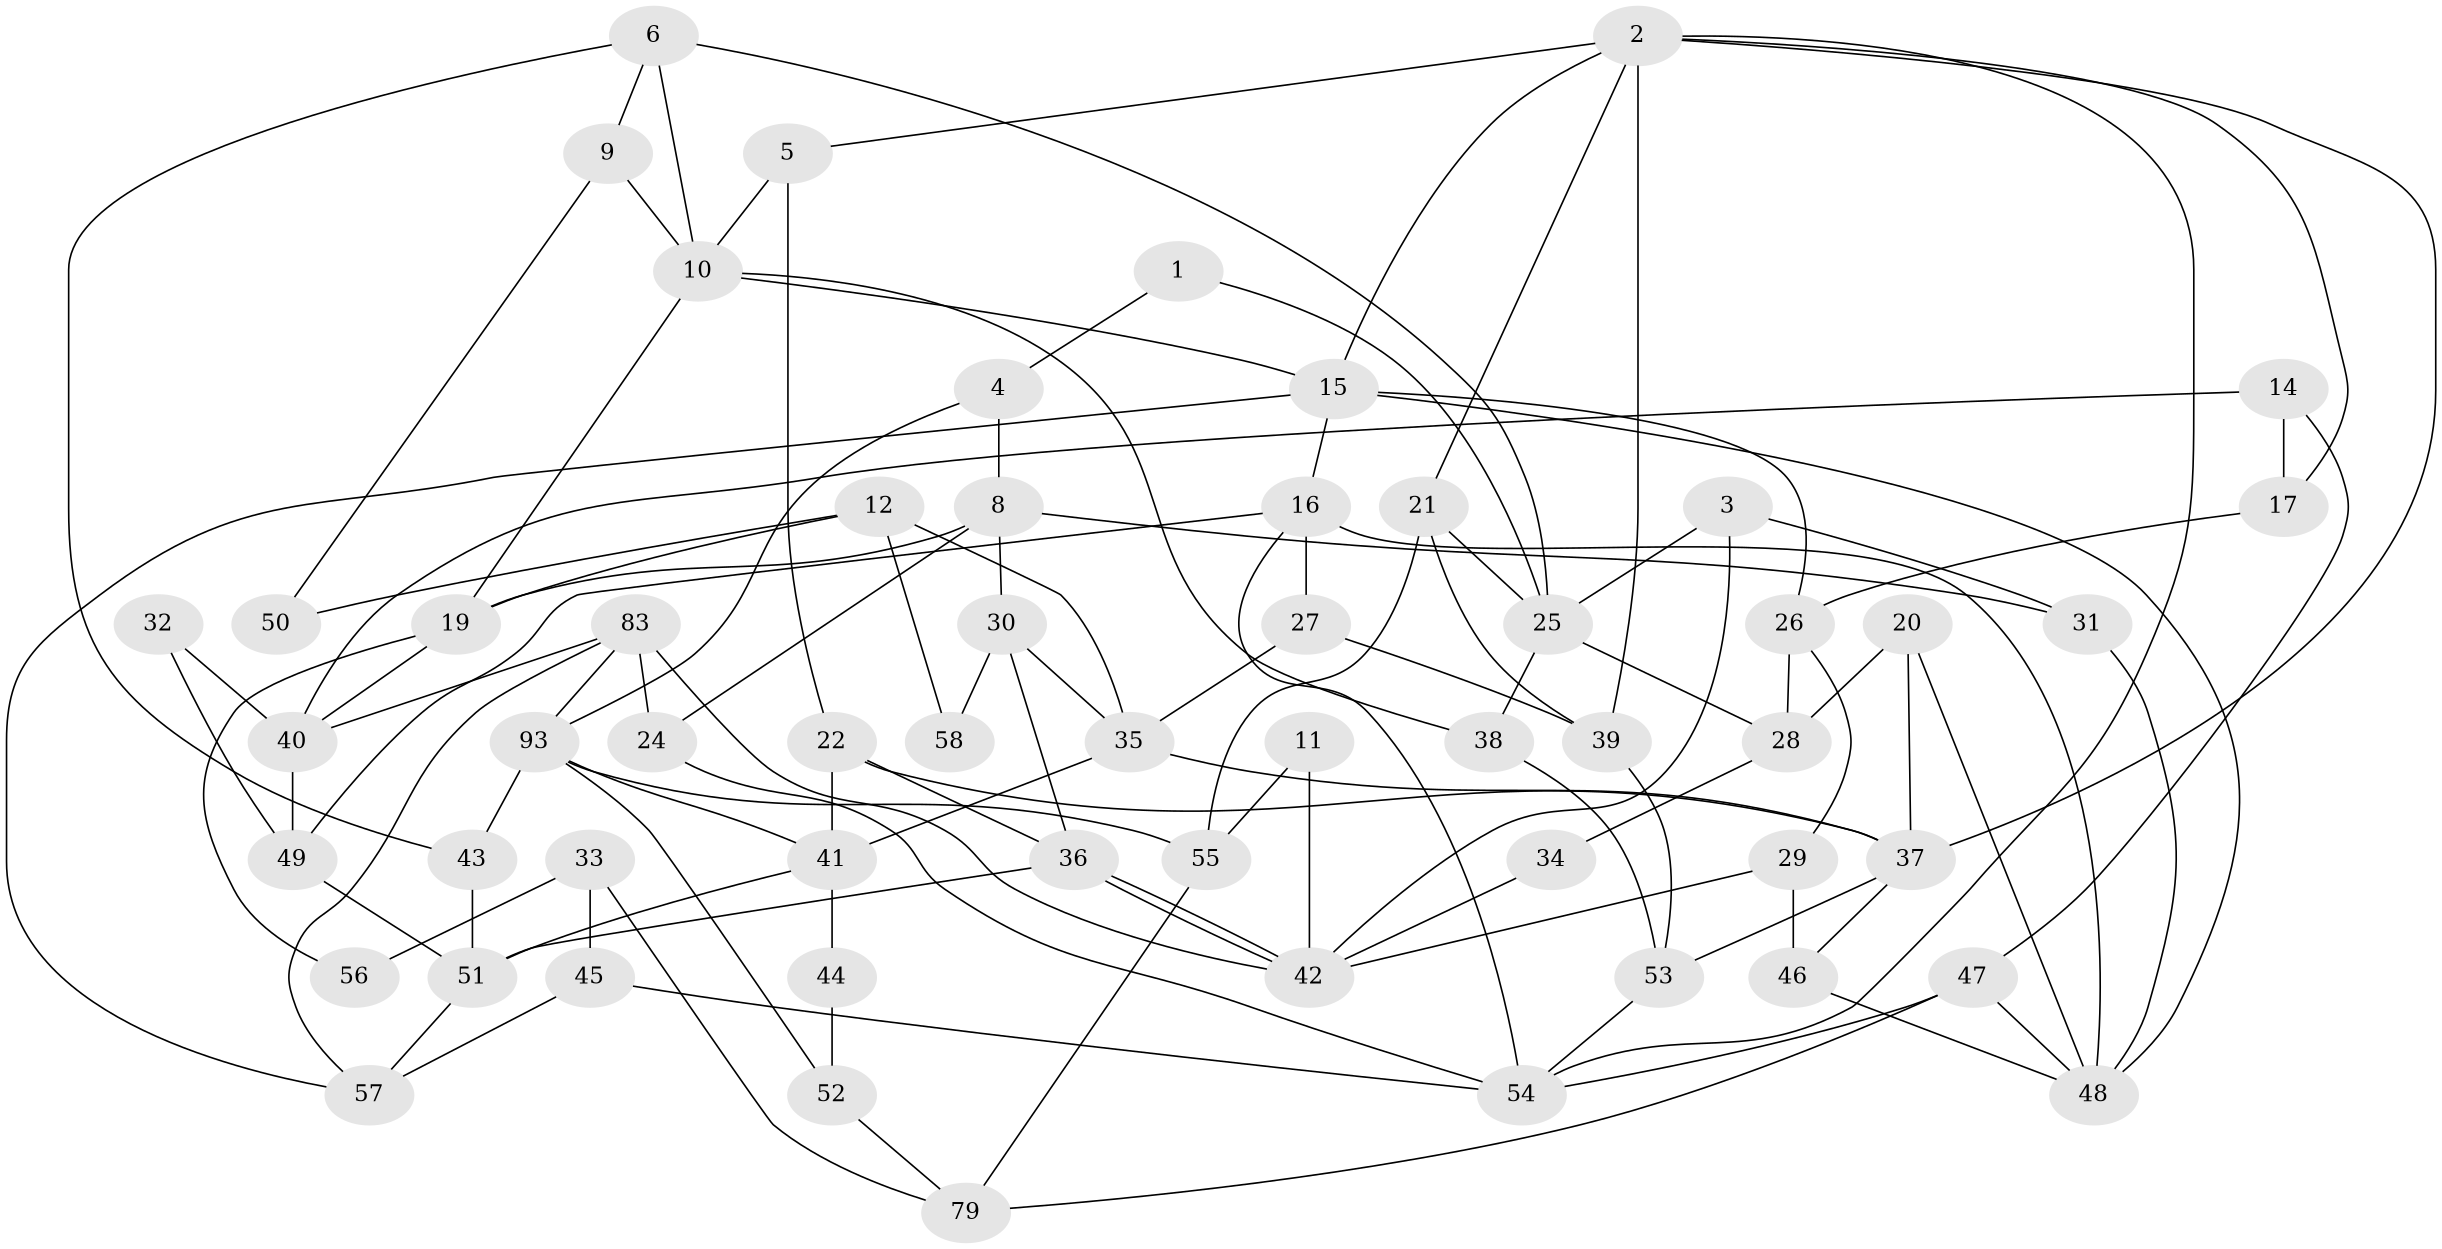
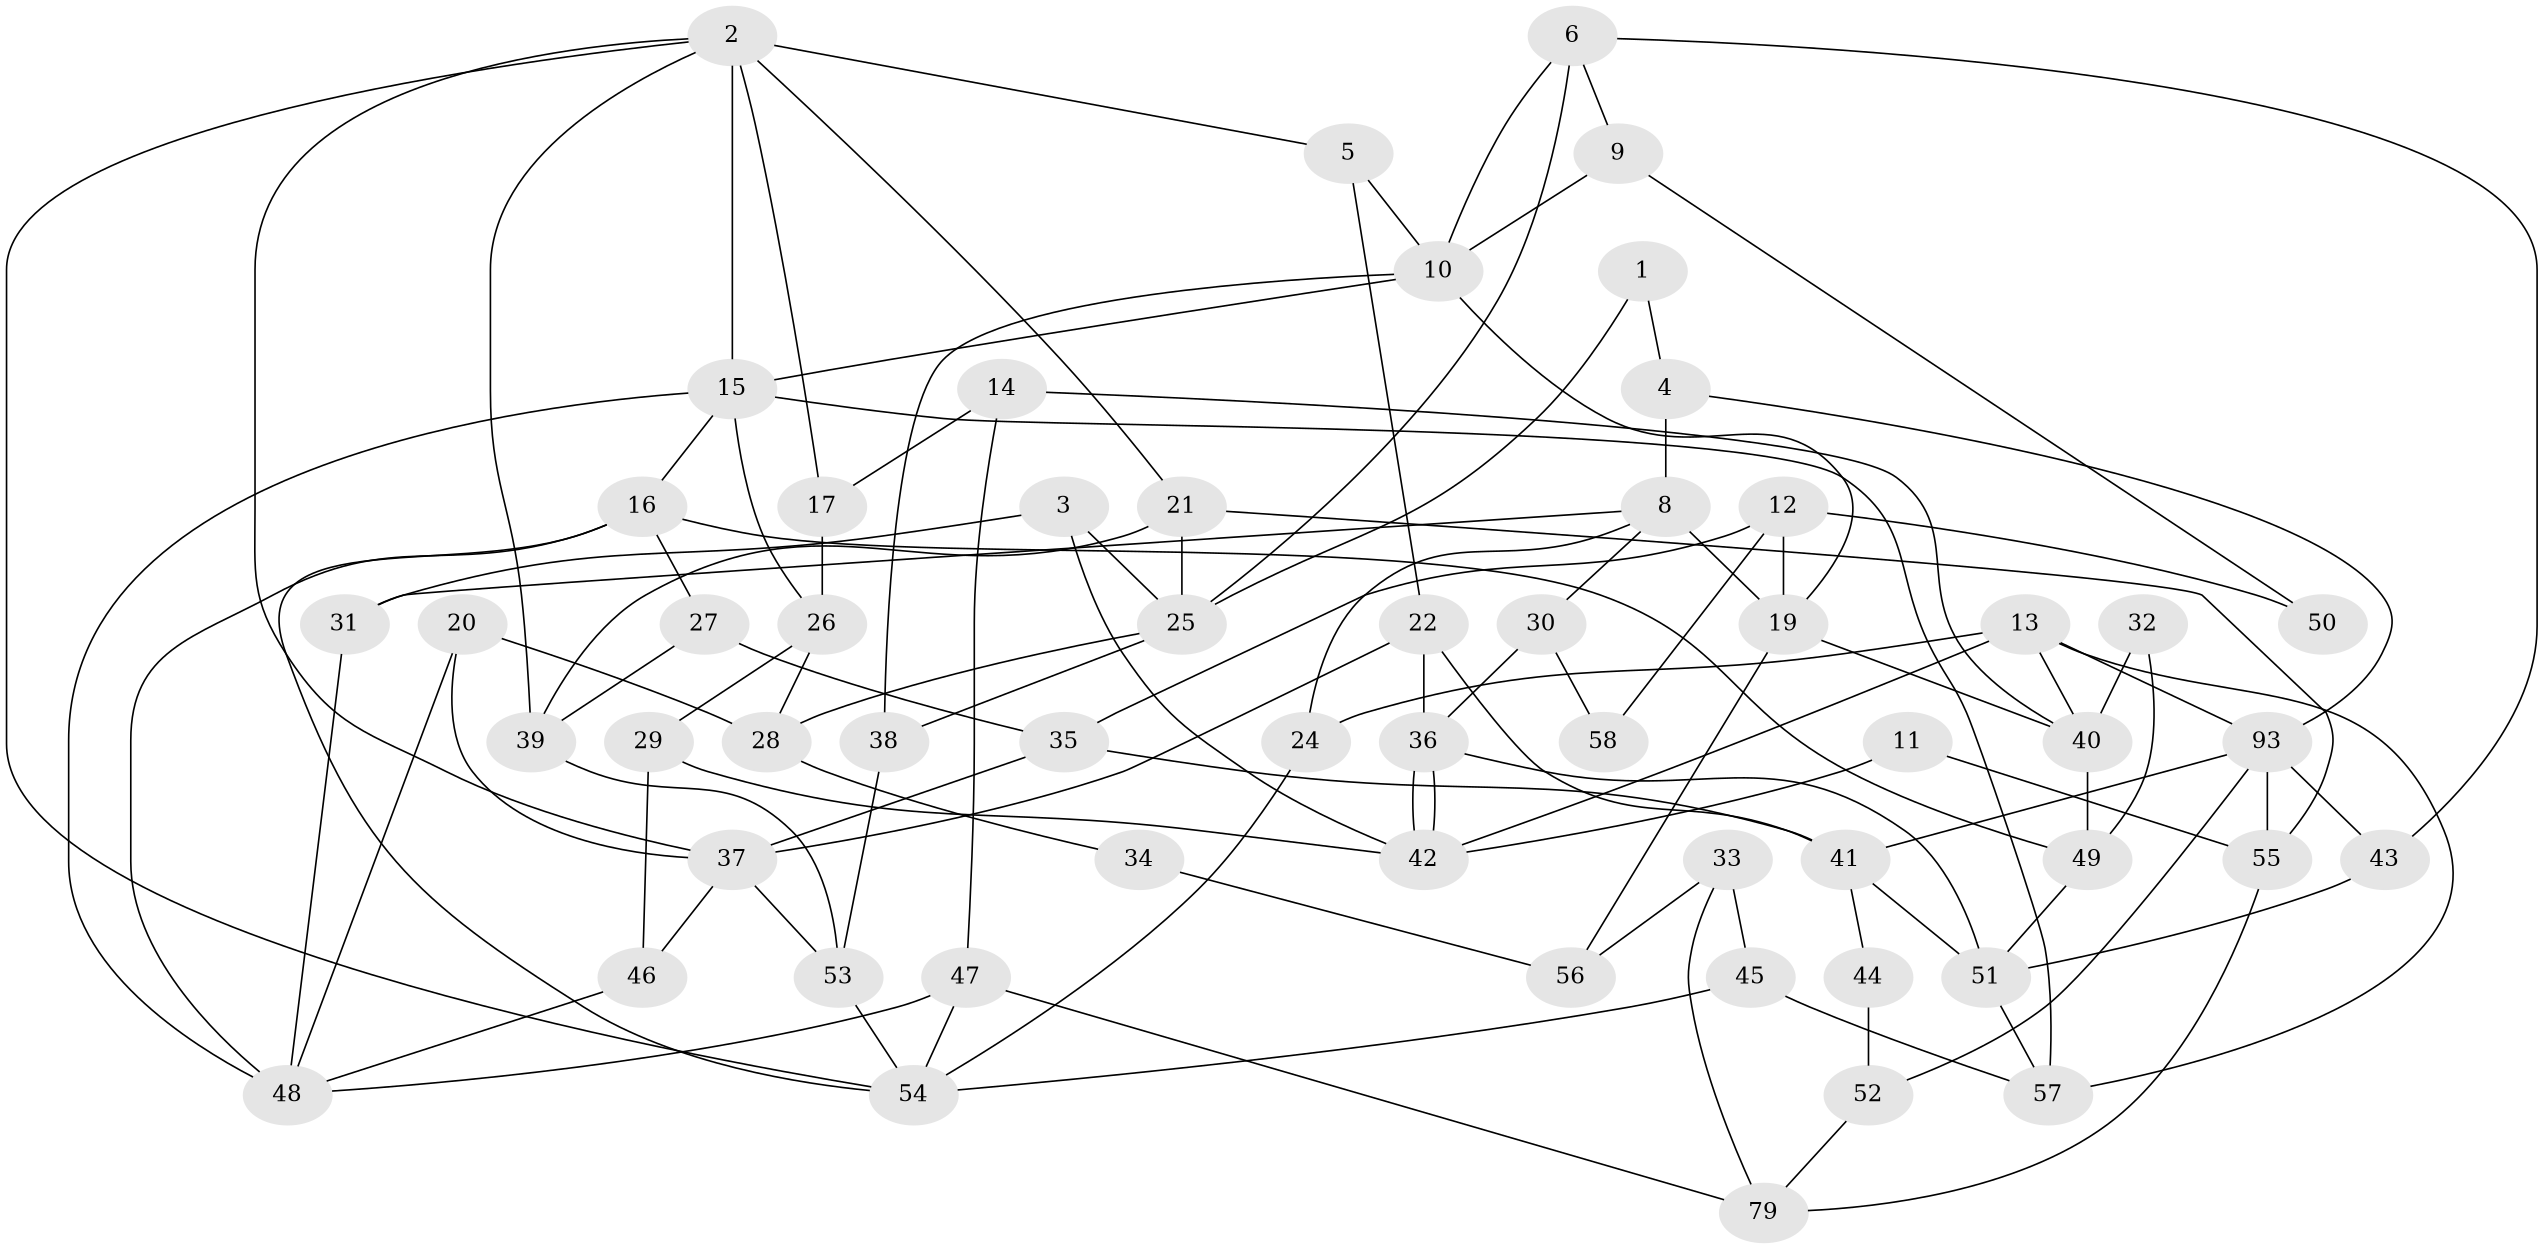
node "83": label "83" -> "13"
edge "30" -- "35": removed
edge "34" -- "42": now "34" -- "56"
